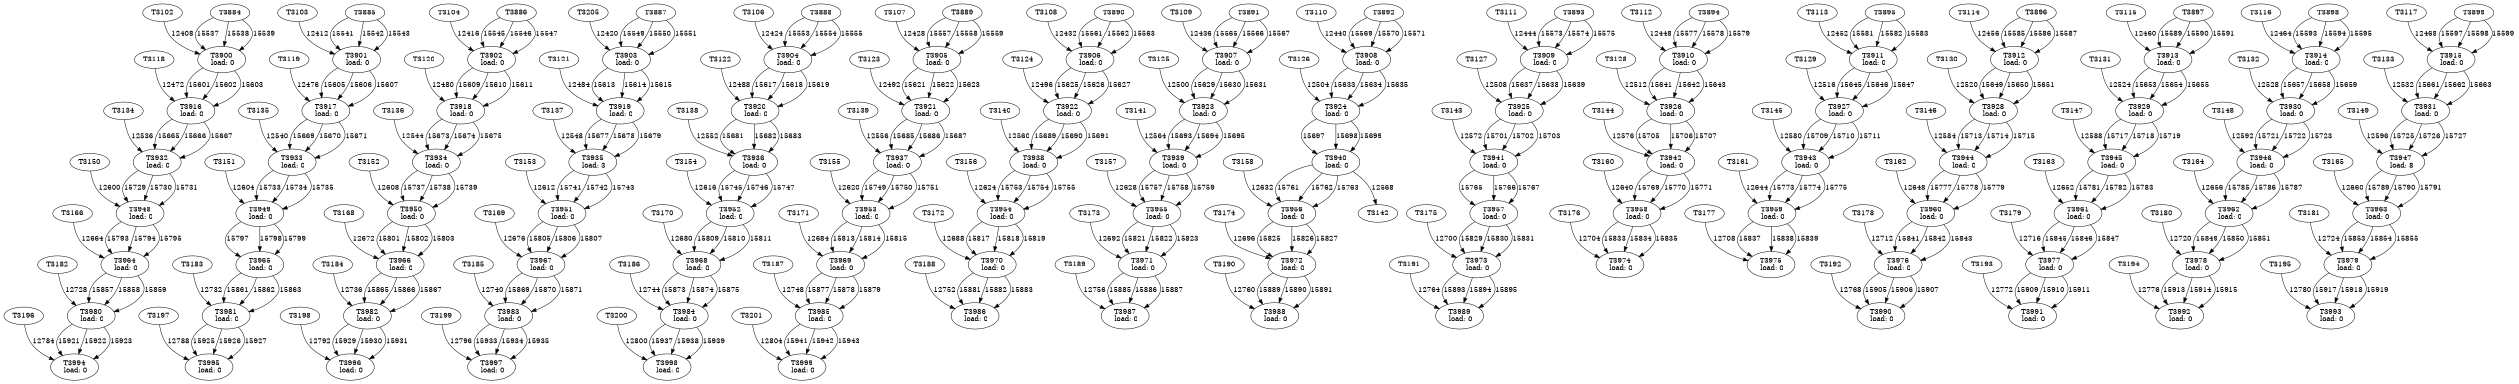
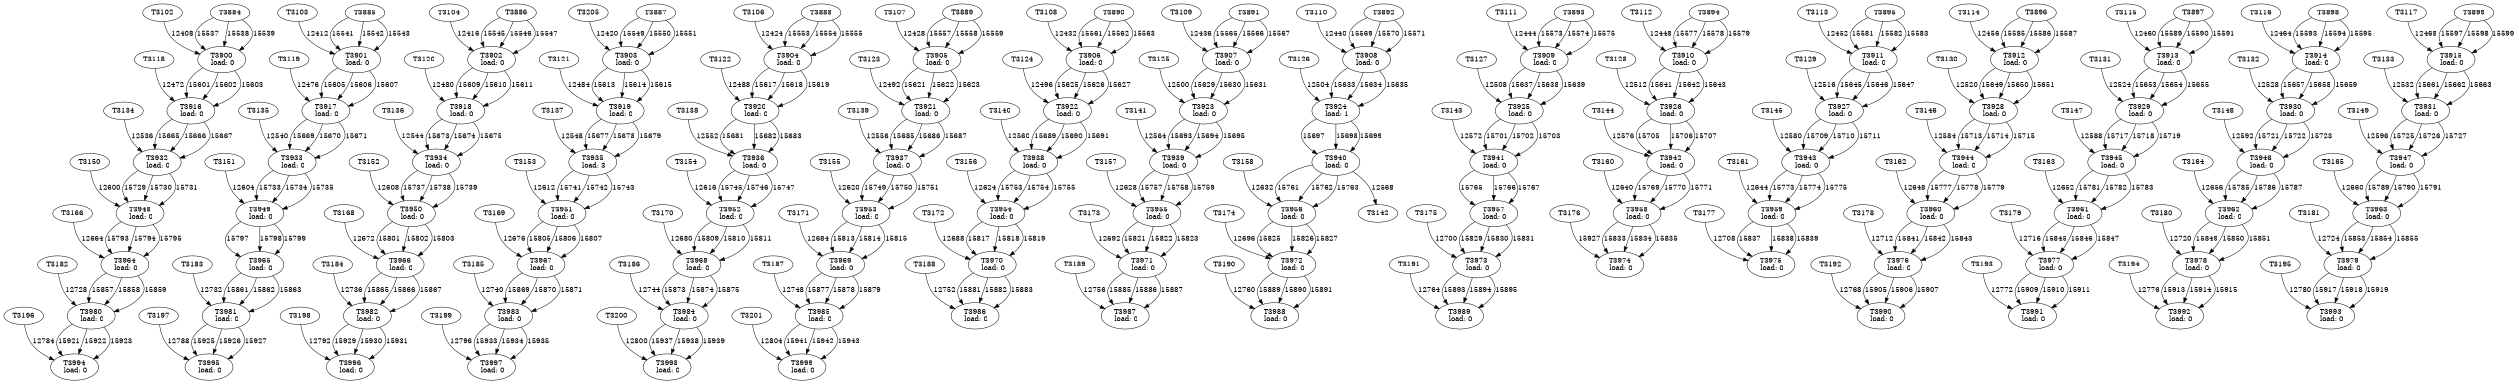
node "T3924 load: 0": label "T3924 load: 0" -> "T3924 load: 1"
node "T3947 load: 8": label "T3947 load: 8" -> "T3947 load: 0"
edge "T3176" -> "T3974 load: 0": label "12704" -> "15927"
